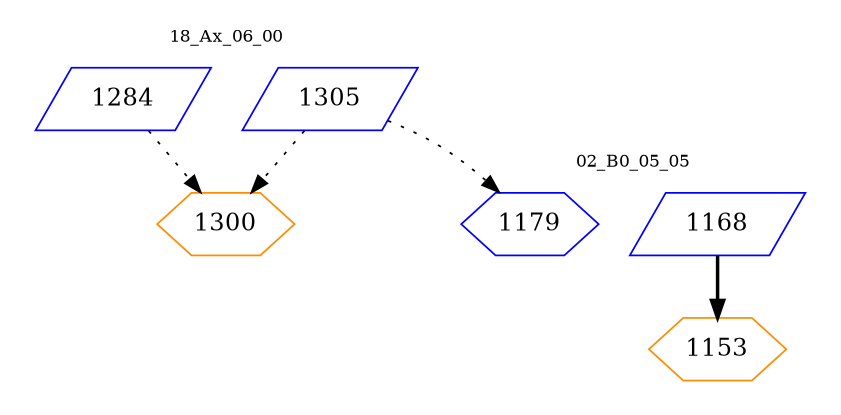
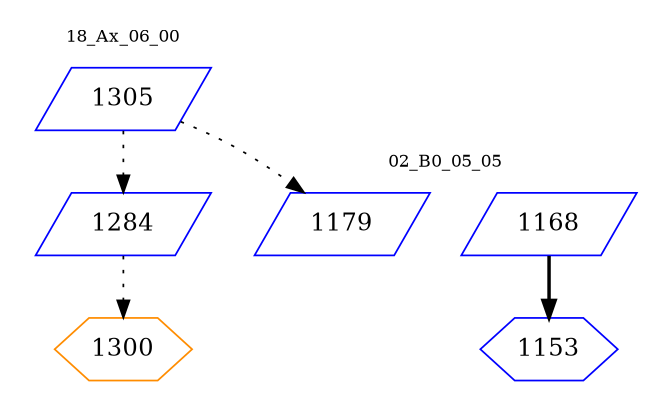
edge "1305" -> "1300": now "1305" -> "1284"
node "1179": shape hexagon -> parallelogram
node "1153": color darkorange -> blue
